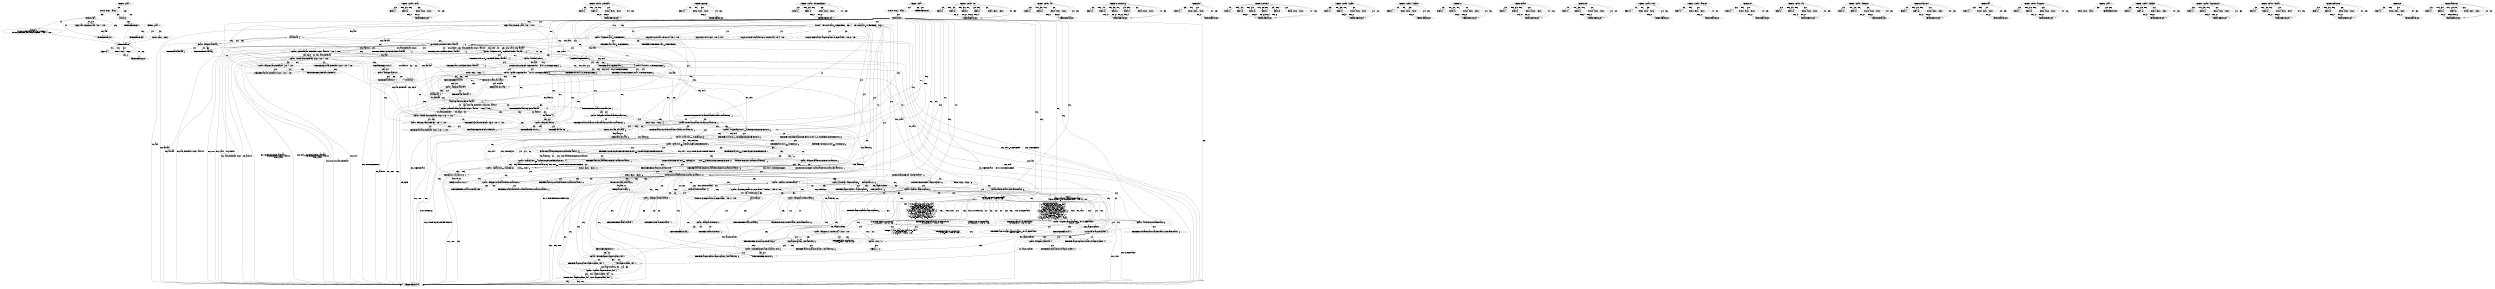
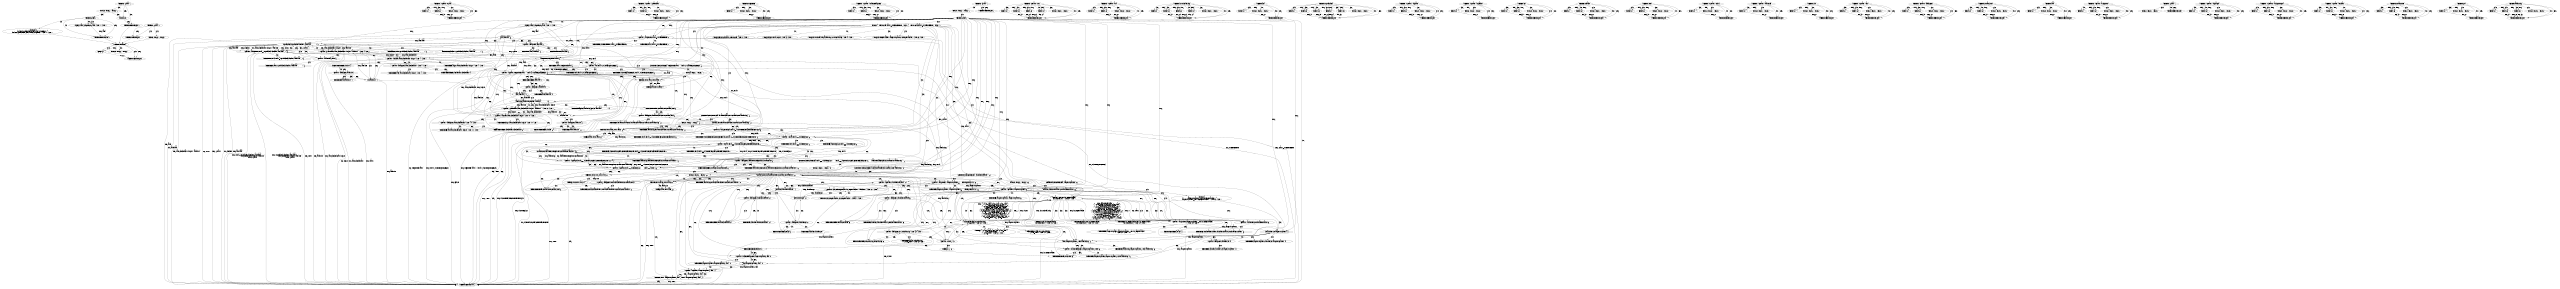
edge "(IDENTIFIER,dangerous_pattern,!dangerous_pattern)" -> "(reset,dangerous_pattern->reset(label_string))": now "(<operator>.logicalNot,!dangerous_pattern)" -> "(reset,dangerous_pattern->reset(label_string))"
